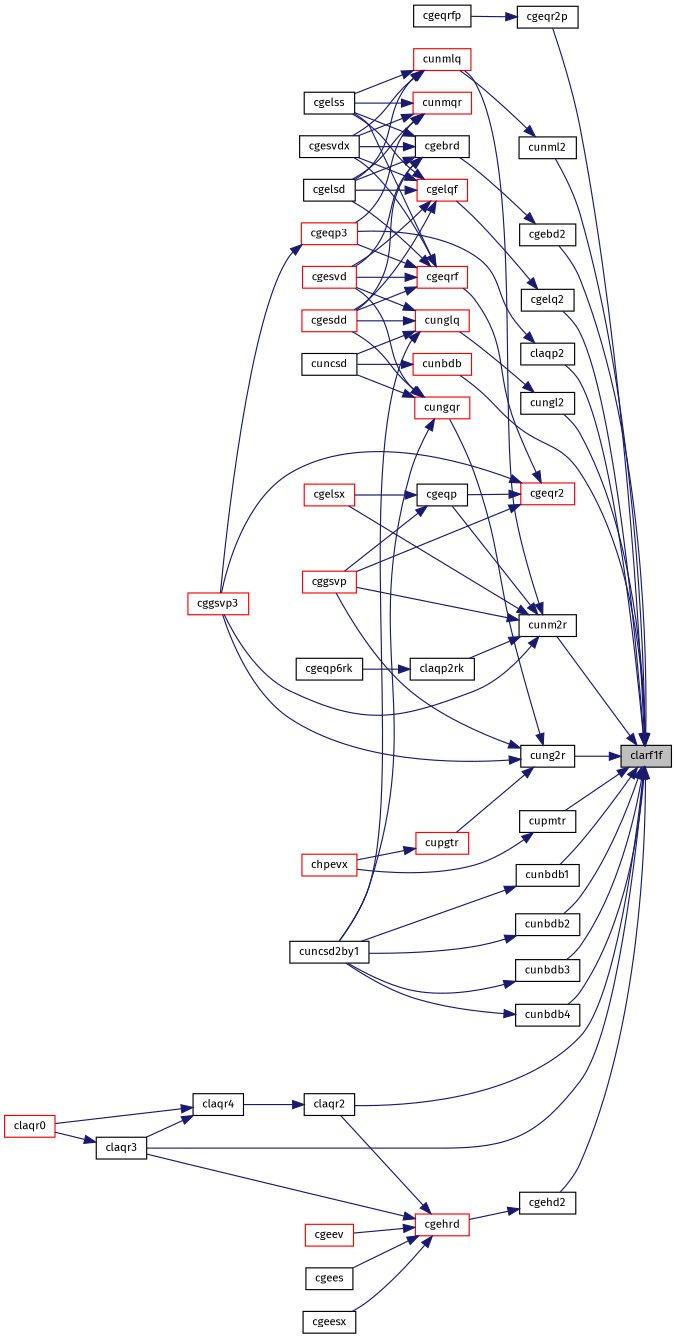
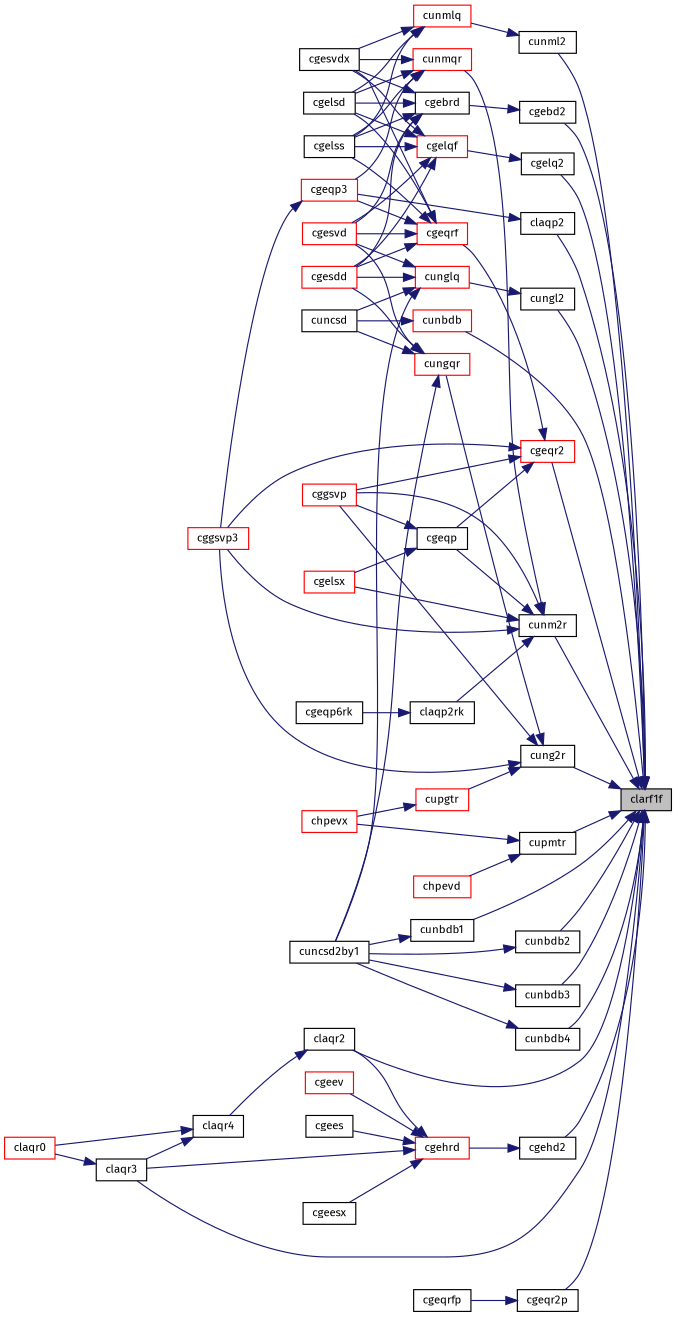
edge "cunmlq" -> "cunm2r": now "cunmqr" -> "cunm2r"
edge "cgeqr2" -> "clarf1f": added
node "chpevd": added
